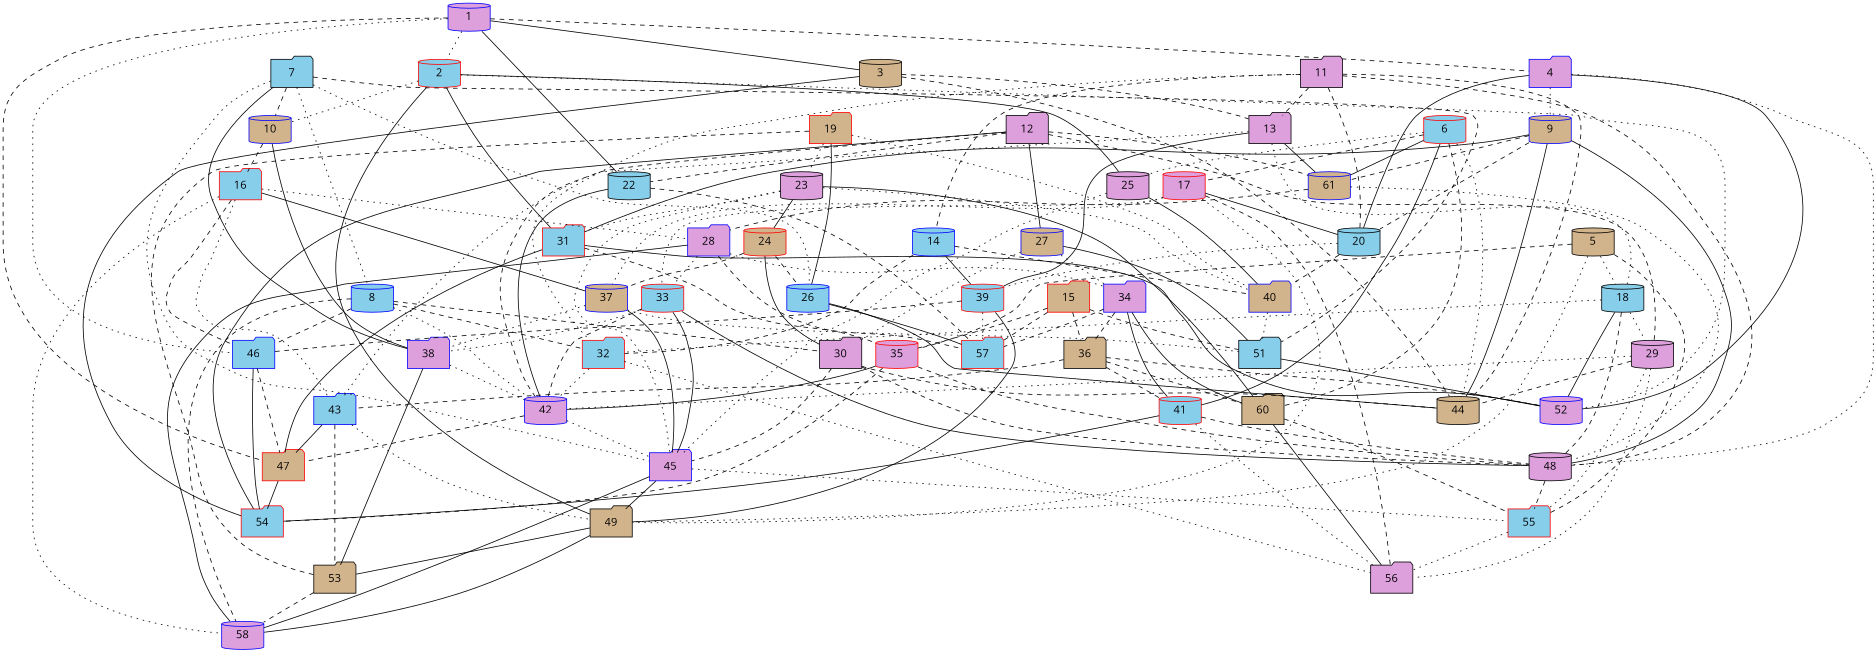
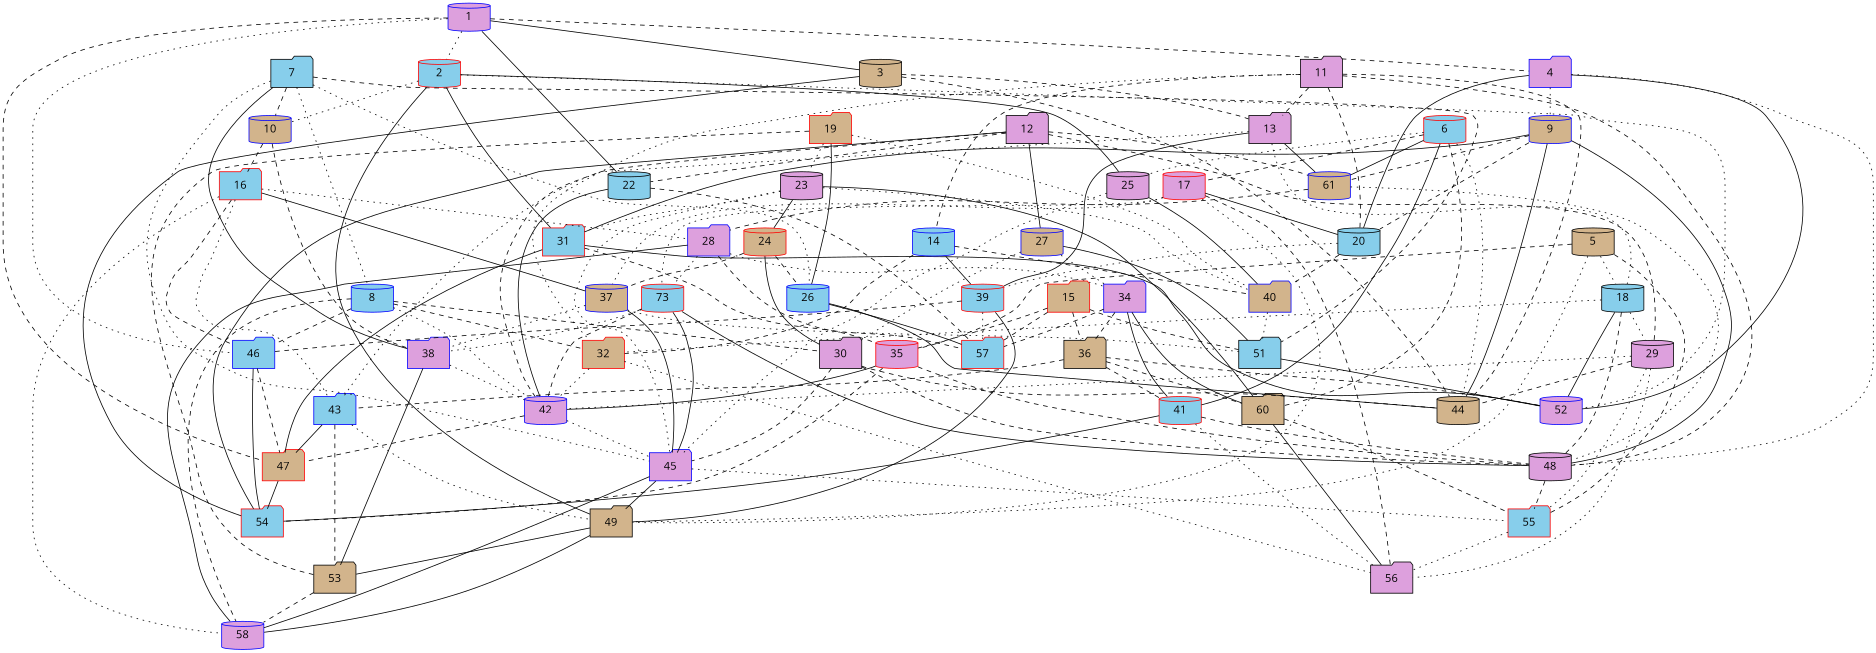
edge "10" -- "38": style solid -> dashed
node "33": label "33" -> "73"
node "32": fillcolor skyblue -> tan
